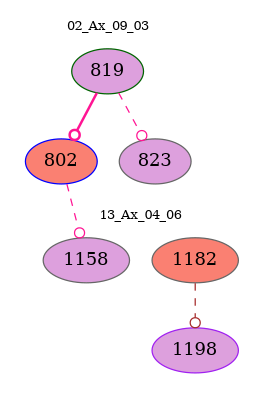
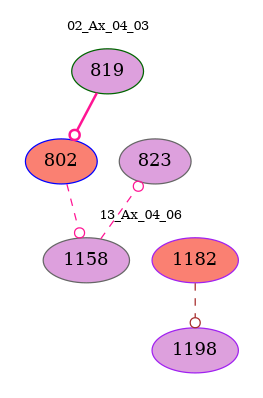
cluster "02_Ax_09_03": label "02_Ax_09_03" -> "02_Ax_04_03"
edge "819" -> "823": now "1158" -> "823"
node "1182": color gray40 -> purple
